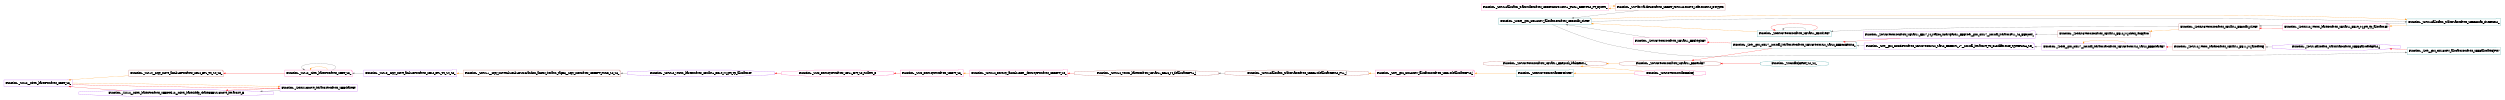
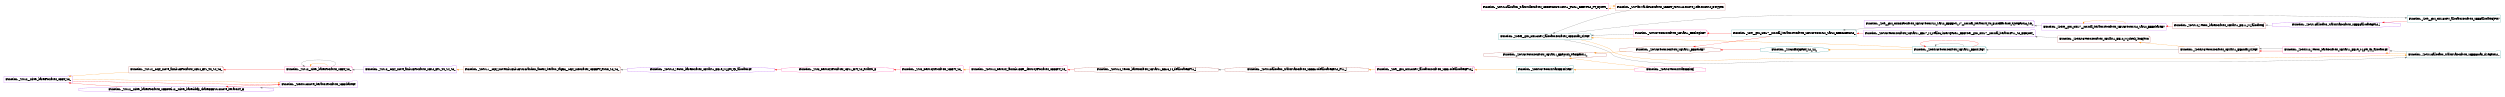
edge "Function- _ZNKSt6vectorIN2ft4ts_uESaIS1_EE4sizeEv" -> "Function- _ZSt3maxIjERKT_S2_S2_": added
